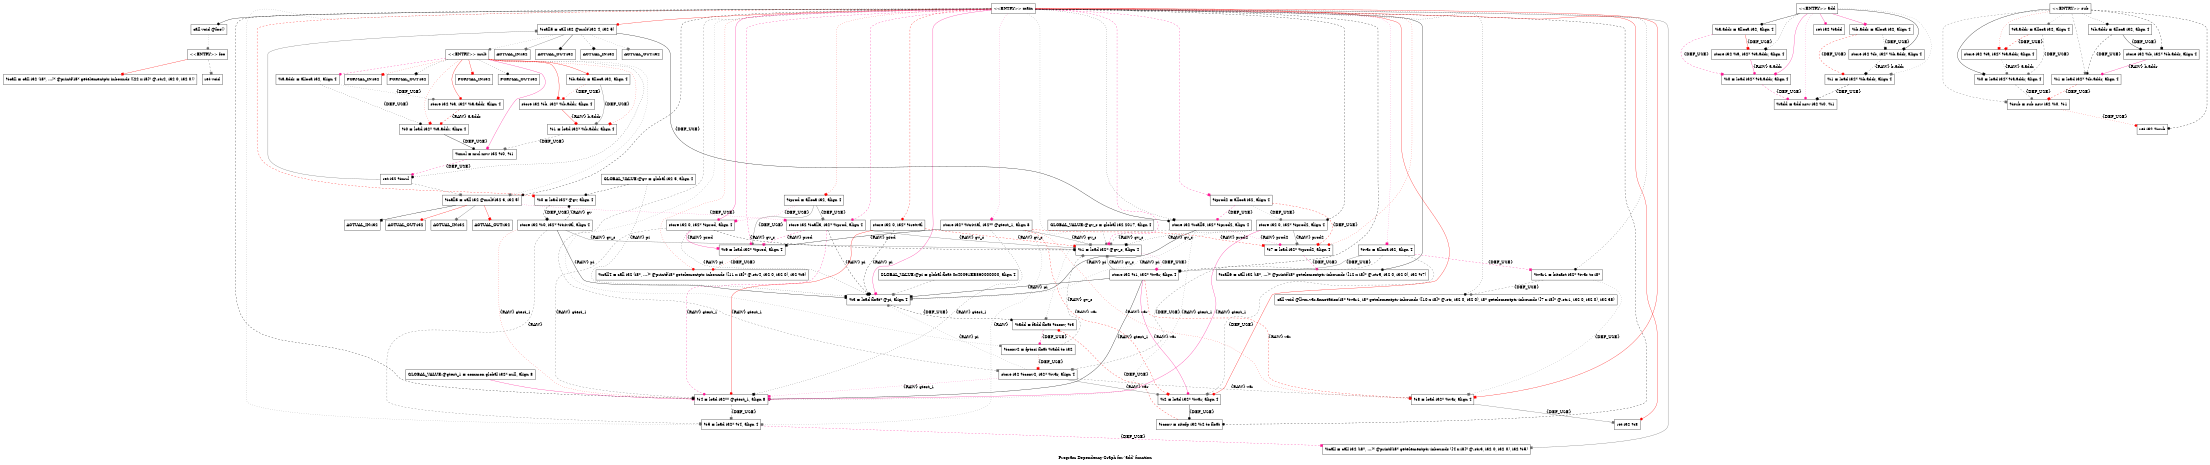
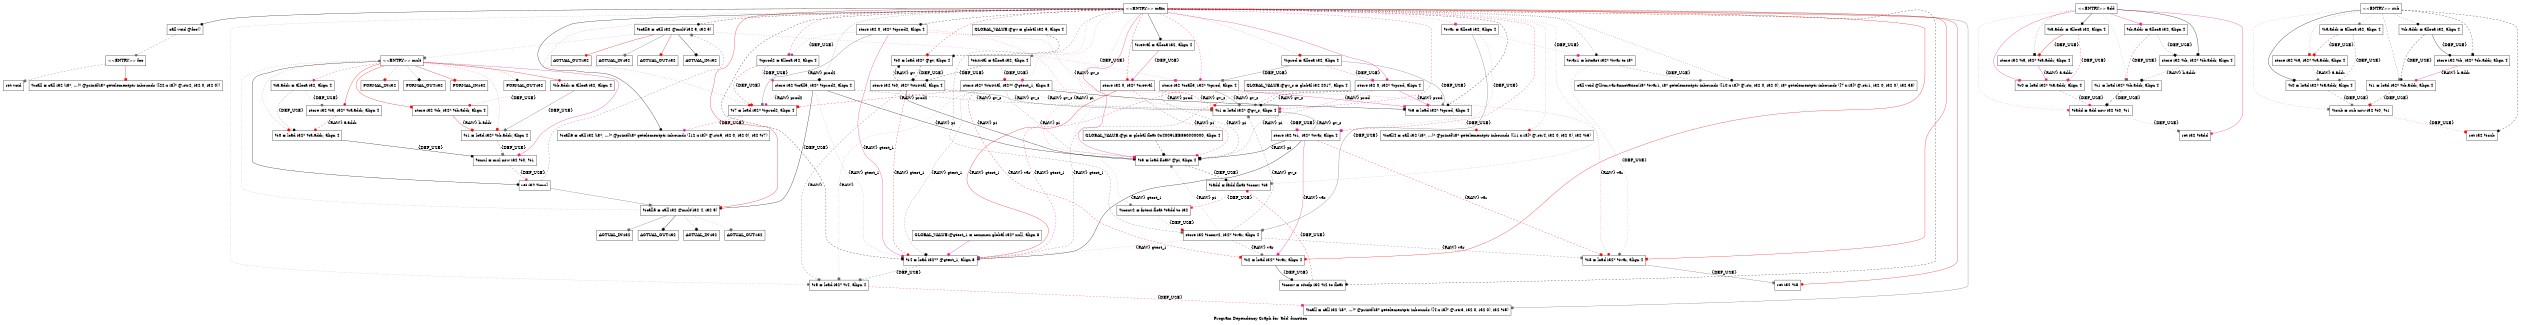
edge "<<ENTRY>> main" -> "%6 = load i32* %prod, align 4": color deeppink -> black
edge "<<ENTRY>> sub" -> "%sub = sub nsw i32 %0, %1": style dashed -> dotted
edge "call void @foo()" -> "<<ENTRY>> foo": style dotted -> dashed
node "%retval = alloca i32, align 4": added
edge "<<ENTRY>> main" -> "store i32 %1, i32* %var, align 4": color black -> deeppink
node "%trivial = alloca i32, align 4": added
edge "<<ENTRY>> mult" -> "%call3 = call i32 @mult(i32 3, i32 5)": reversed
edge "%sub = sub nsw i32 %0, %1" -> "ret i32 %sub": arrowhead dot -> box
edge "%add = add nsw i32 %0, %1" -> "ret i32 %add": added, label "{DEF_USE}"
edge "<<ENTRY>> mult" -> "ret i32 %mul": style dotted -> solid
edge "%call5 = call i32 @mult(i32 4, i32 5)" -> "store i32 %call5, i32* %prod2, align 4": reversed
edge "%prod2 = alloca i32, align 4" -> "store i32 0, i32* %prod2, align 4": reversed
edge "%prod = alloca i32, align 4" -> "store i32 0, i32* %prod, align 4": style dotted -> dashed
edge "store i32 0, i32* %prod2, align 4" -> "%1 = load i32* @gv_s, align 4": color black -> red
edge "store i32 %call3, i32* %prod, align 4" -> "%6 = load i32* %prod, align 4": style dashed -> solid
edge "store i32* %trivial, i32** @gtest_1, align 8" -> "%1 = load i32* @gv_s, align 4": style solid -> dotted
edge "store i32 0, i32* %retval" -> "%3 = load float* @pi, align 4": color black -> deeppink
edge "%var = alloca i32, align 4" -> "%var1 = bitcast i32* %var to i8*": style dashed -> dotted
edge "store i32 %call3, i32* %prod, align 4" -> "%3 = load float* @pi, align 4": color black -> gray40
edge "%var = alloca i32, align 4" -> "store i32 %1, i32* %var, align 4": style solid -> dotted
edge "%var = alloca i32, align 4" -> "store i32 %conv2, i32* %var, align 4": style dashed -> solid
edge "store i32 0, i32* %prod2, align 4" -> "%3 = load float* @pi, align 4": color gray40 -> red
edge "GLOBAL_VALUE:@gv = global i32 5, align 4" -> "%3 = load float* @pi, align 4": now "store i32* %trivial, i32** @gtest_1, align 8" -> "%3 = load float* @pi, align 4"
edge "%var = alloca i32, align 4" -> "%2 = load i32* %var, align 4": removed, label "{DEF_USE}"
edge "GLOBAL_VALUE:@pi = global float 0x40091EB860000000, align 4" -> "%3 = load float* @pi, align 4": color gray40 -> black
edge "%conv2 = fptosi float %add to i32" -> "%1 = load i32* @gv_s, align 4": now "store i32 %conv2, i32* %var, align 4" -> "%1 = load i32* @gv_s, align 4"
edge "store i32 %1, i32* %var, align 4" -> "%2 = load i32* %var, align 4": arrowhead dot -> box
edge "store i32 %0, i32* %trivial, align 4" -> "%4 = load i32** @gtest_1, align 8": style dotted -> dashed
edge "store i32 %conv2, i32* %var, align 4" -> "%2 = load i32* %var, align 4": style solid -> dashed
